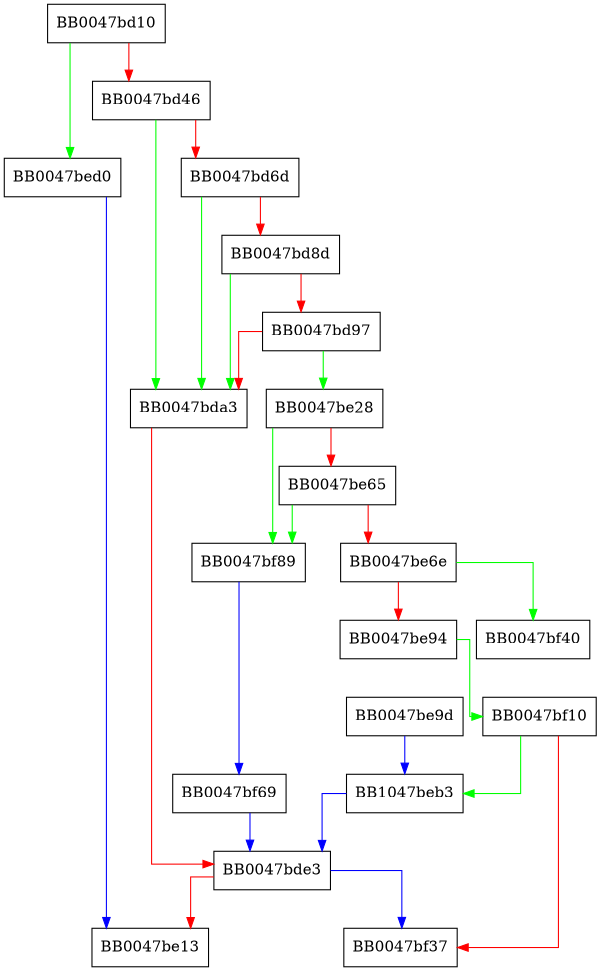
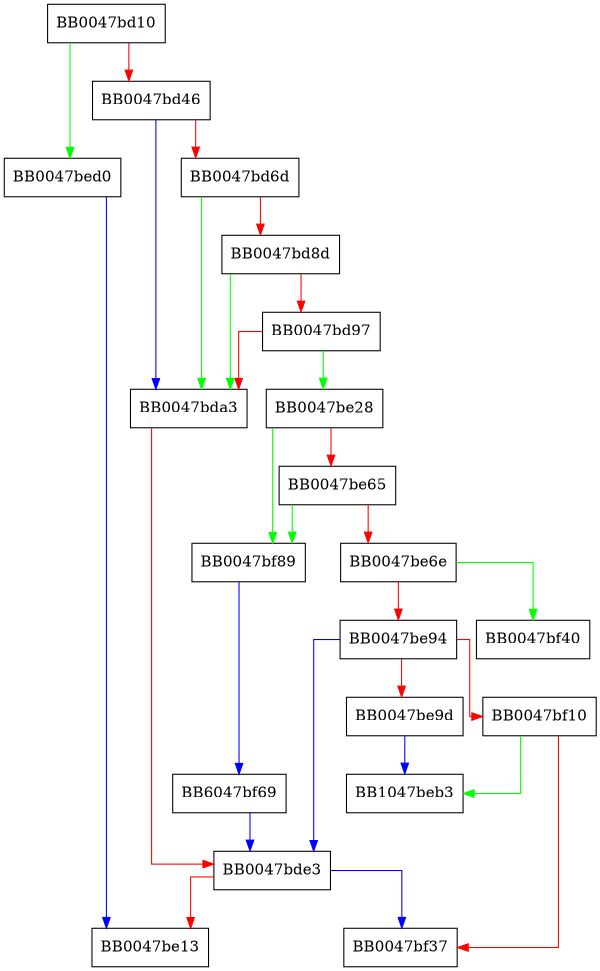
edge "BB0047bd46" -> "BB0047bda3": color green -> blue
edge "BB0047be94" -> "BB0047be9d": added
edge "BB0047be94" -> "BB0047bf10": color green -> red
node "BB0047bf69": label "BB0047bf69" -> "BB6047bf69"
edge "BB1047beb3" -> "BB0047bde3": now "BB0047be94" -> "BB0047bde3"
